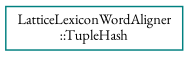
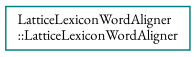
node "LatticeLexiconWordAligner ::TupleHash": label "LatticeLexiconWordAligner ::TupleHash" -> "LatticeLexiconWordAligner ::LatticeLexiconWordAligner"
